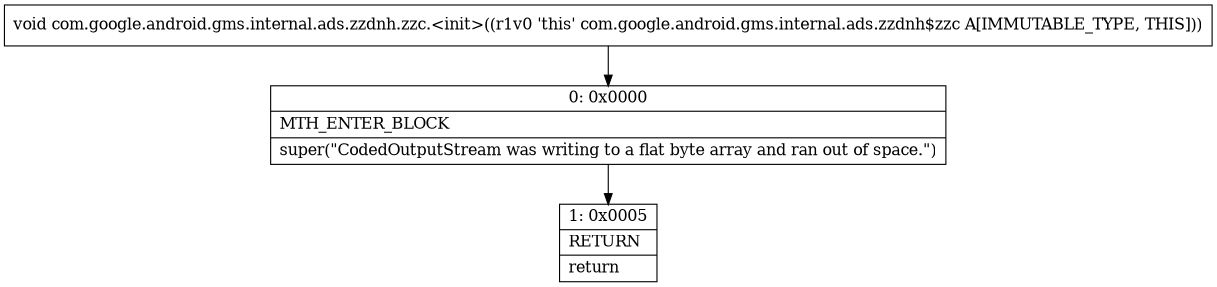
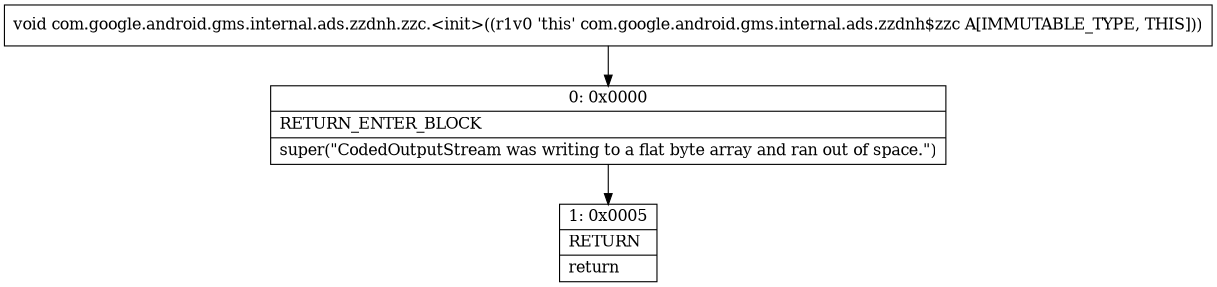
node "0: 0x0000": text "MTH_ENTER_BLOCK" -> "RETURN_ENTER_BLOCK"
